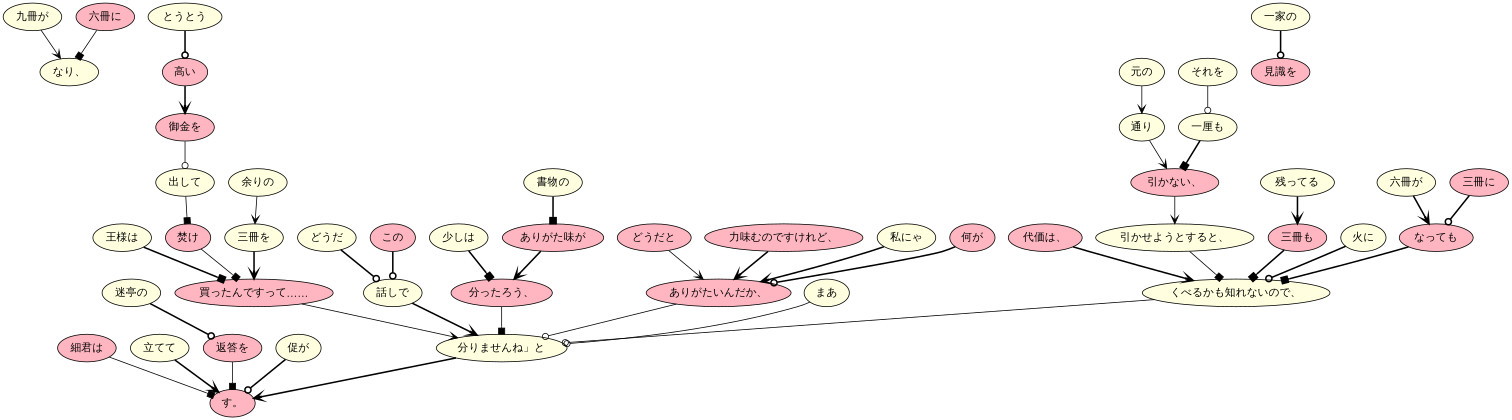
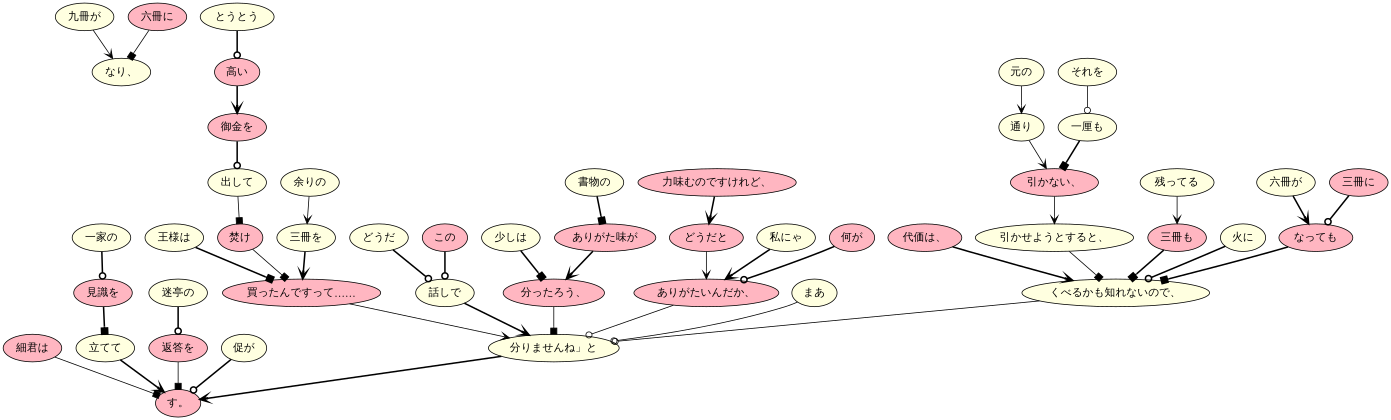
edge "御金を" -> "出して": style solid -> bold
edge "残ってる" -> "三冊も": style bold -> solid
edge "力味むのですけれど、" -> "ありがたいんだか、": now "力味むのですけれど、" -> "どうだと"
edge "見識を" -> "立てて": added
